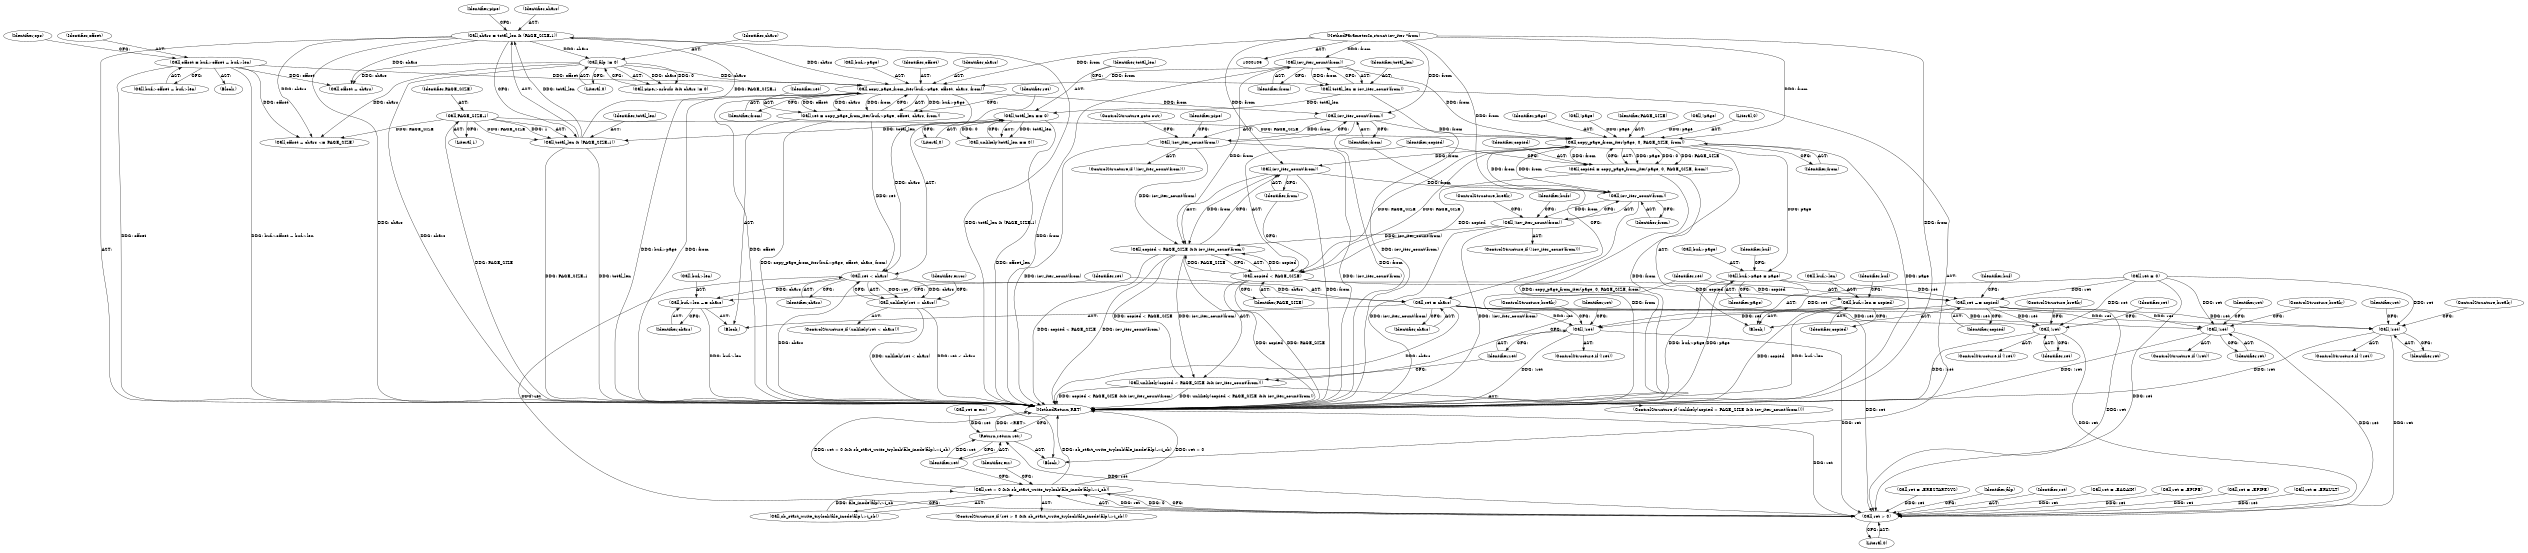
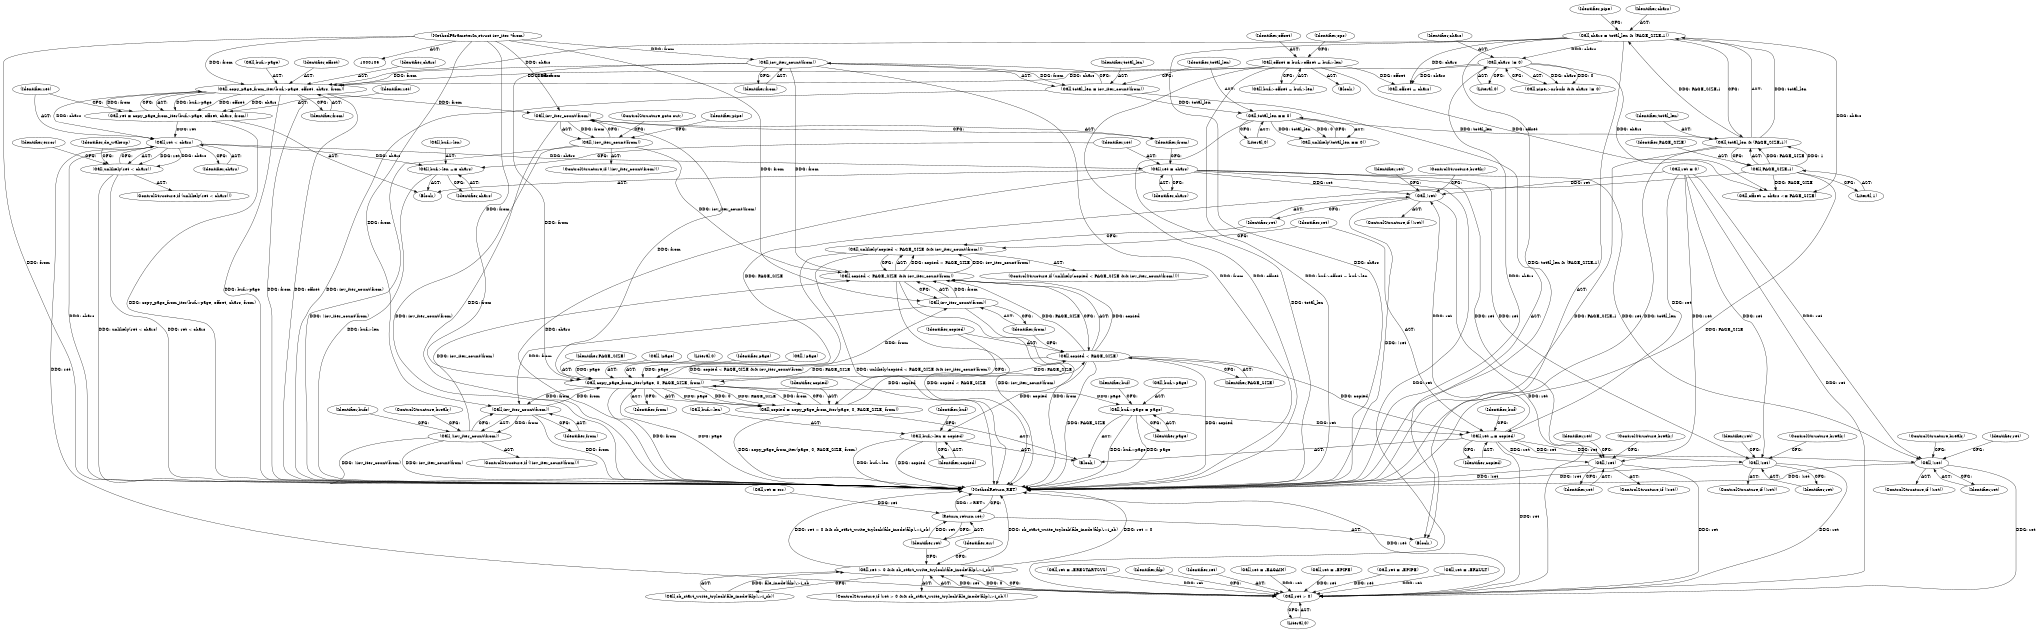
node "(Call,filp != 0)": label "(Call,filp != 0)" -> "(Call,chars != 0)"
node "(Identifier,do_wakeup)": added
edge "(Call,total_len & (PAGE_SIZE-1))" -> "(Call,PAGE_SIZE-1)": added, label "CFG:"
edge "(Call,unlikely(copied < PAGE_SIZE && iov_iter_count(from)))" -> "(Call,copied < PAGE_SIZE && iov_iter_count(from))": added, label "CFG:"
edge "(Call,total_len == 0)" -> "(MethodReturn,RET)": label "DDG: offset_len" -> "DDG: total_len"
edge "(Call,ret > 0)" -> "(Return,return ret;)": removed, label "DDG: ret"
